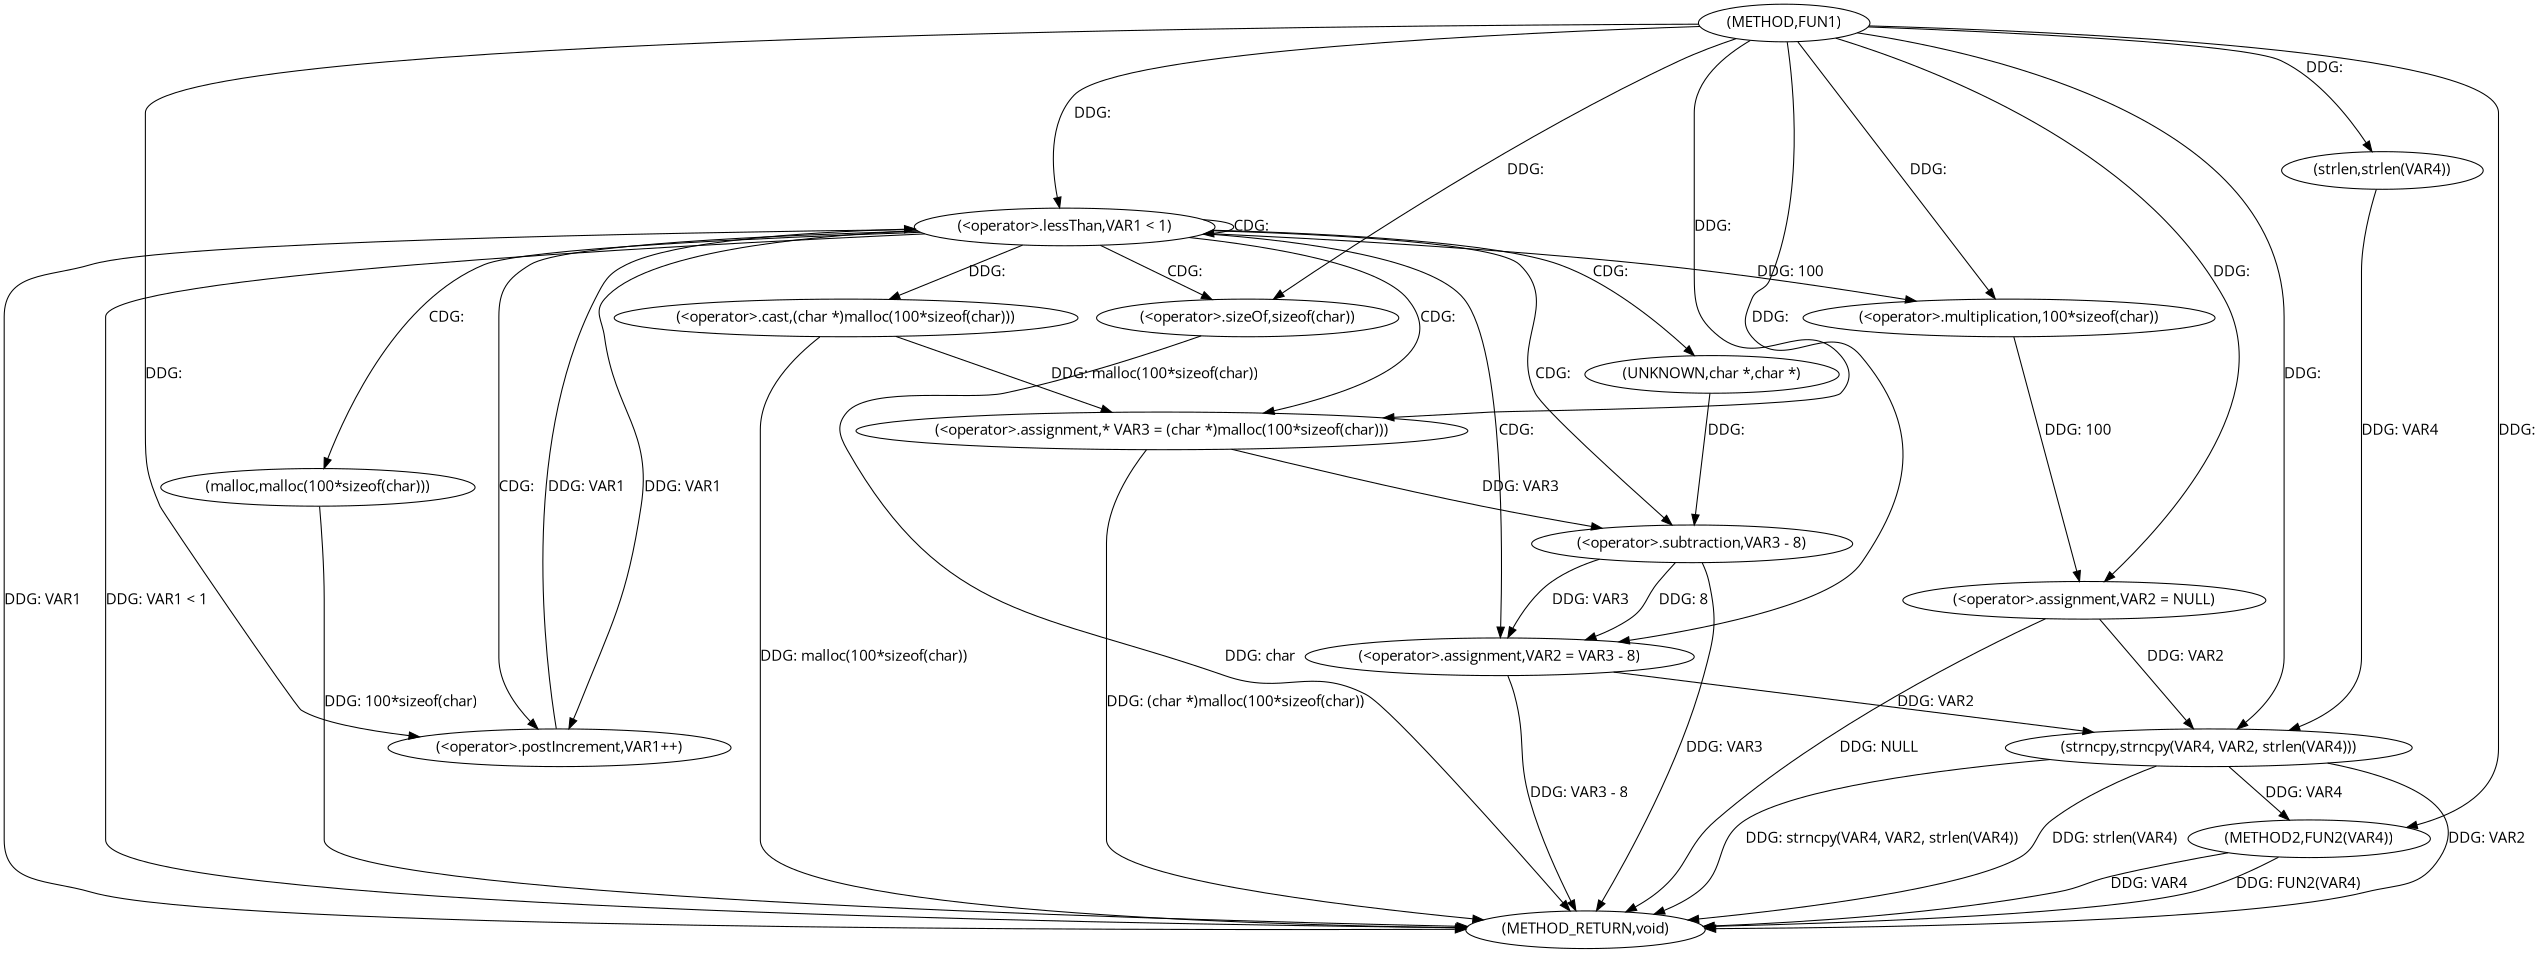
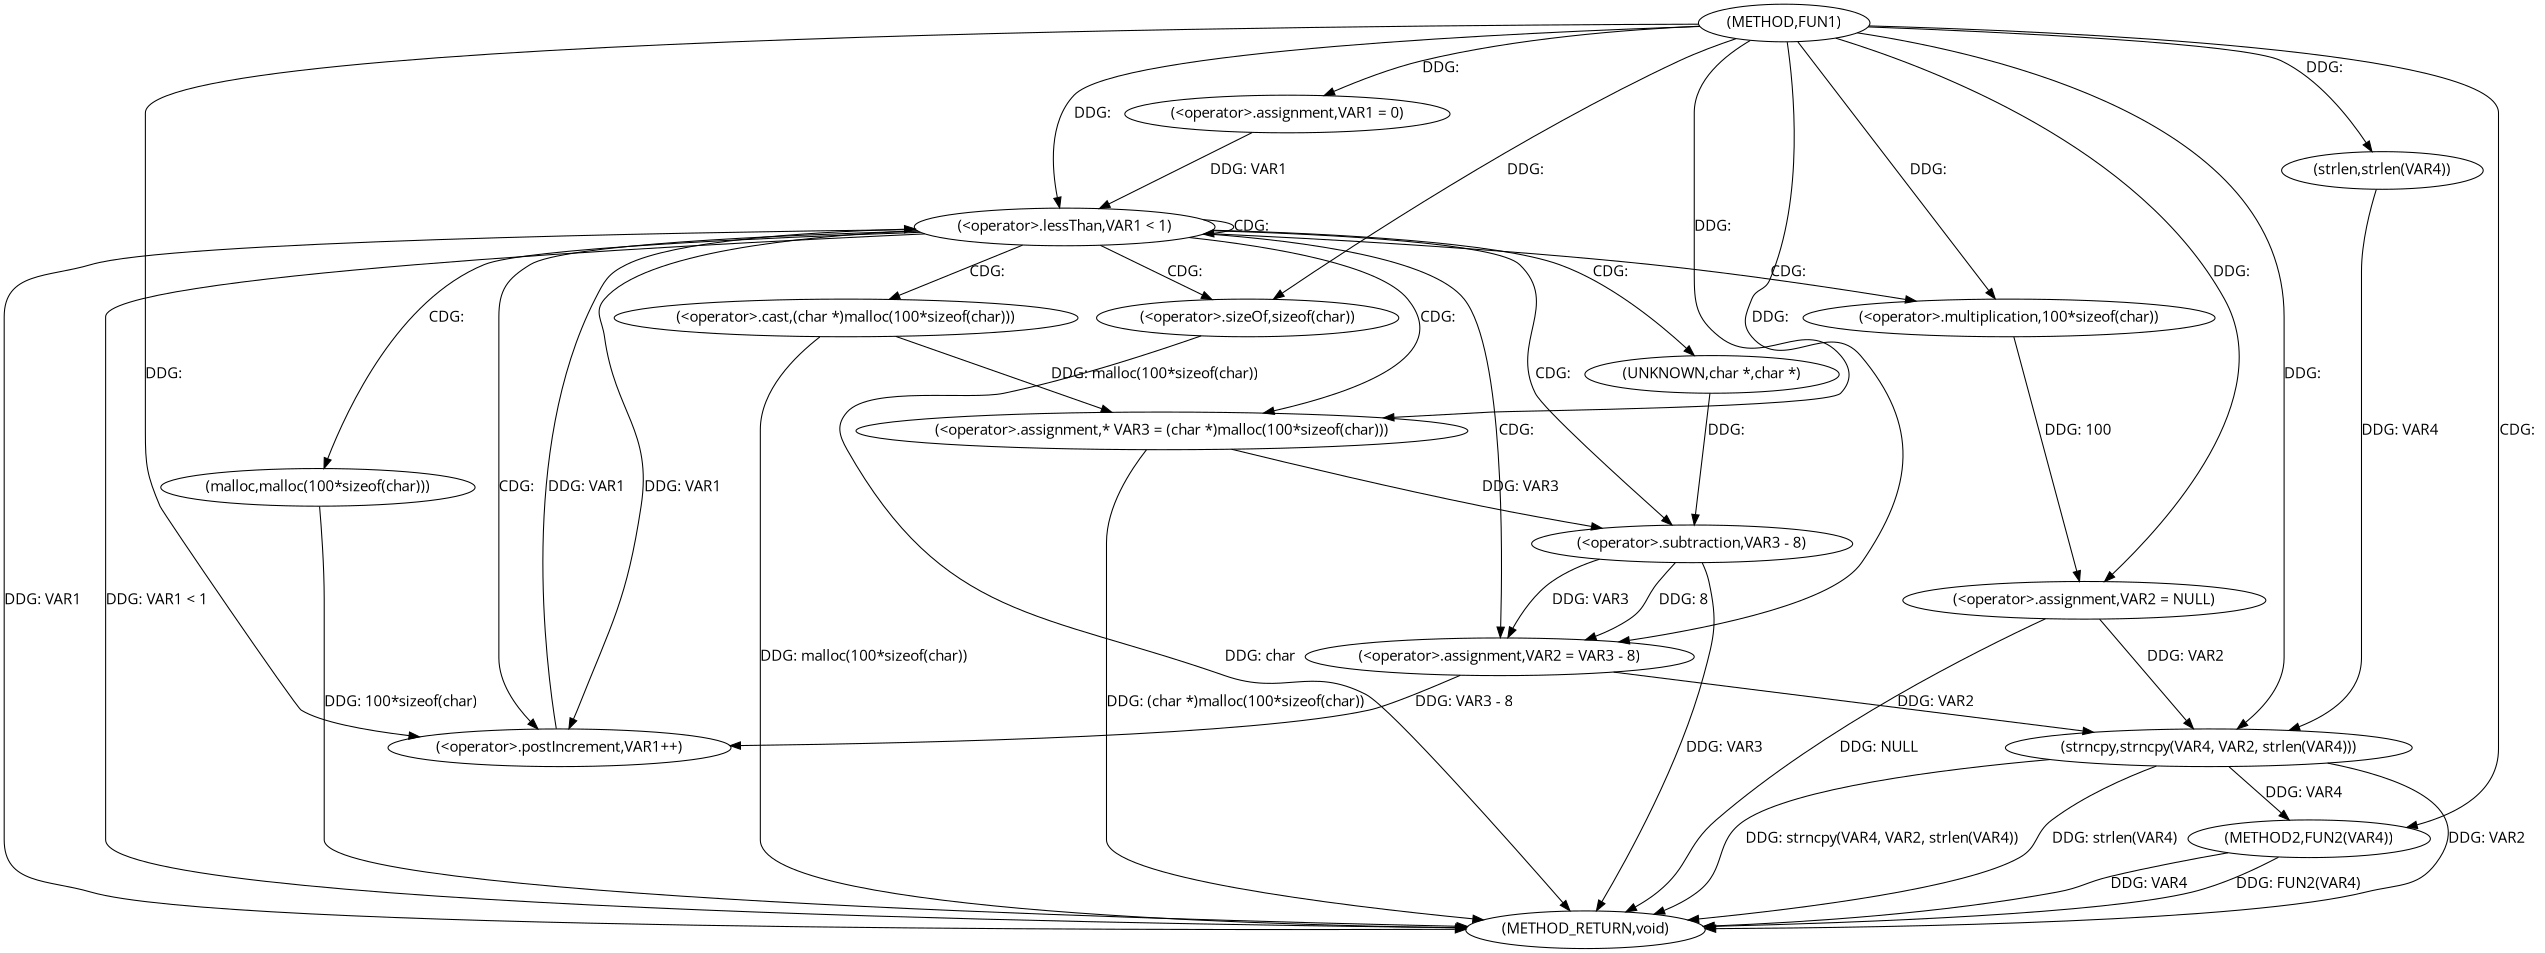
node "(<operator>.assignment,VAR1 = 0)": added
edge "(<operator>.lessThan,VAR1 < 1)" -> "(<operator>.cast,(char *)malloc(100*sizeof(char)))": label "DDG: " -> "CDG: "
edge "(<operator>.lessThan,VAR1 < 1)" -> "(<operator>.multiplication,100*sizeof(char))": label "DDG: 100" -> "CDG: "
edge "(METHOD,FUN1)" -> "(METHOD2,FUN2(VAR4))": label "DDG: " -> "CDG: "
edge "(<operator>.assignment,VAR2 = VAR3 - 8)" -> "(METHOD_RETURN,void)": now "(<operator>.assignment,VAR2 = VAR3 - 8)" -> "(<operator>.postIncrement,VAR1++)"
